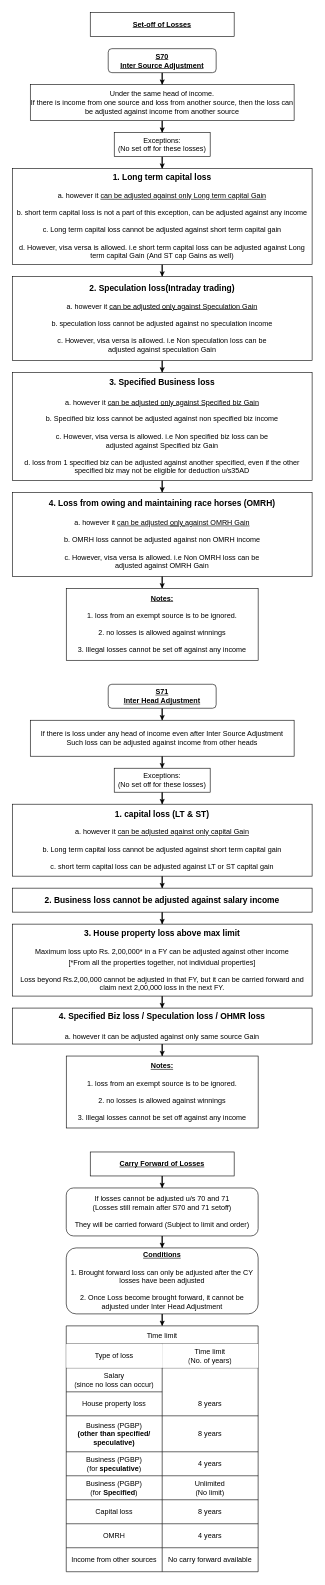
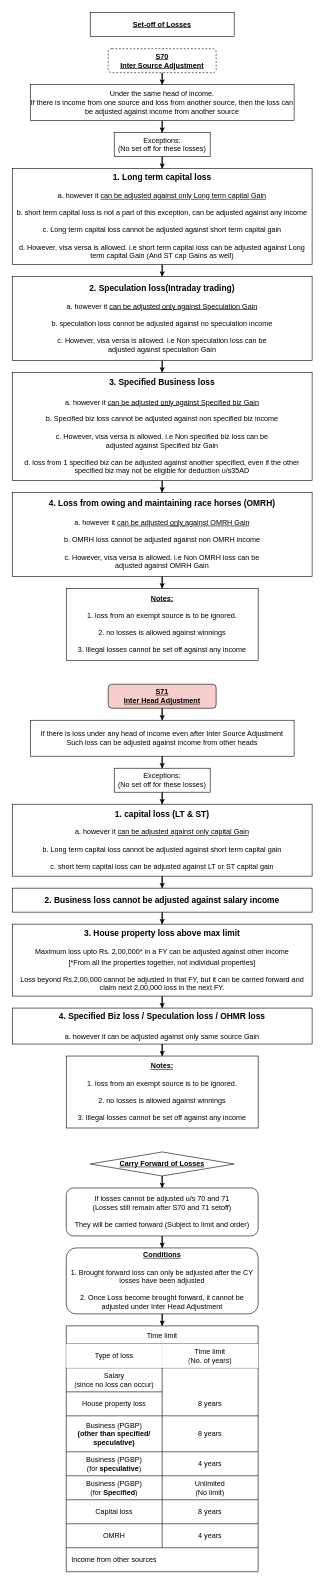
node "S70 Inter Source Adjustment": style solid -> dashed
node "S71 Inter Head Adjustment": fillcolor #ffffff -> #f8cecc
node "Carry Forward of Losses": shape rectangle -> diamond
node "No carry forward available": removed
